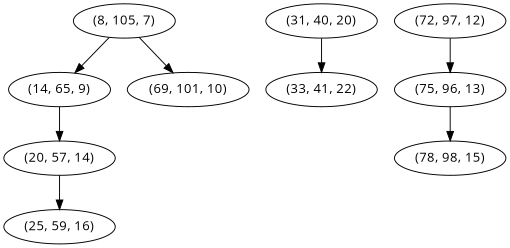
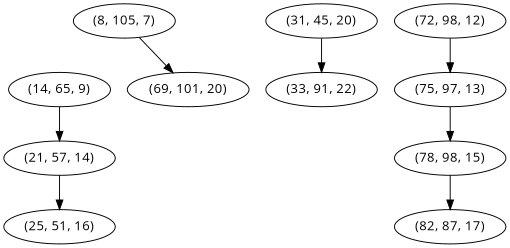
node "(31, 40, 20)": label "(31, 40, 20)" -> "(31, 45, 20)"
node "(72, 97, 12)": label "(72, 97, 12)" -> "(72, 98, 12)"
edge "(8, 105, 7)" -> "(14, 65, 9)": removed
node "(69, 101, 10)": label "(69, 101, 10)" -> "(69, 101, 20)"
node "(33, 41, 22)": label "(33, 41, 22)" -> "(33, 91, 22)"
node "(75, 96, 13)": label "(75, 96, 13)" -> "(75, 97, 13)"
node "(20, 57, 14)": label "(20, 57, 14)" -> "(21, 57, 14)"
node "(25, 59, 16)": label "(25, 59, 16)" -> "(25, 51, 16)"
node "(82, 87, 17)": added
